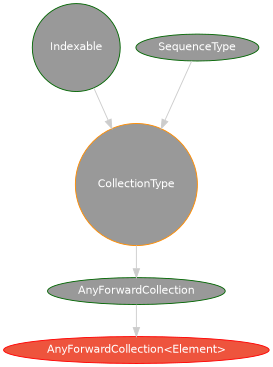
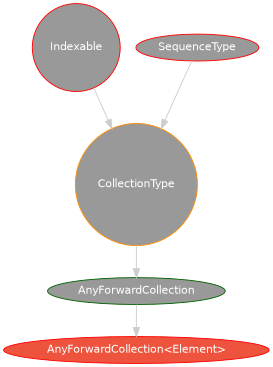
node "Indexable": color darkgreen -> red
node "SequenceType": color darkgreen -> red
